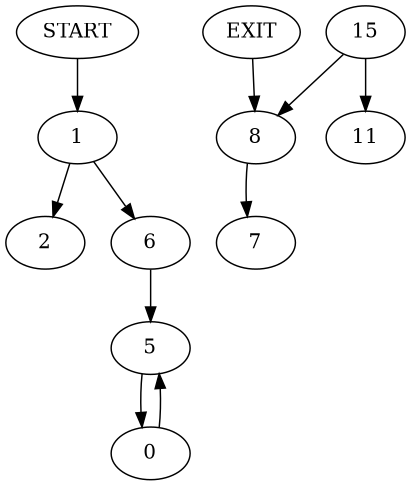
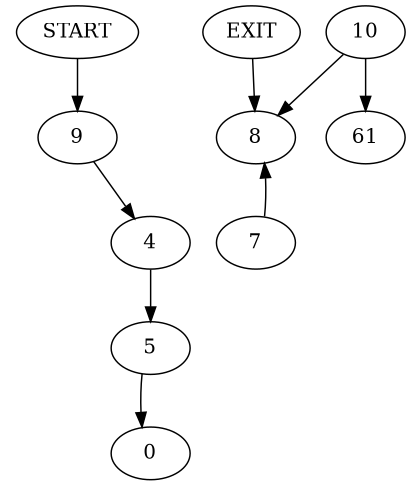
node "15": label "15" -> "10"
node "1": label "1" -> "9"
node "11": label "11" -> "61"
edge "8" -> "7": reversed
node "2": removed
node "6": label "6" -> "4"
edge "0" -> "5": removed
